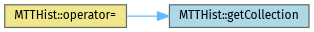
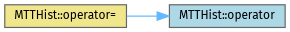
node "MTTHist::getCollection": label "MTTHist::getCollection" -> "MTTHist::operator"
